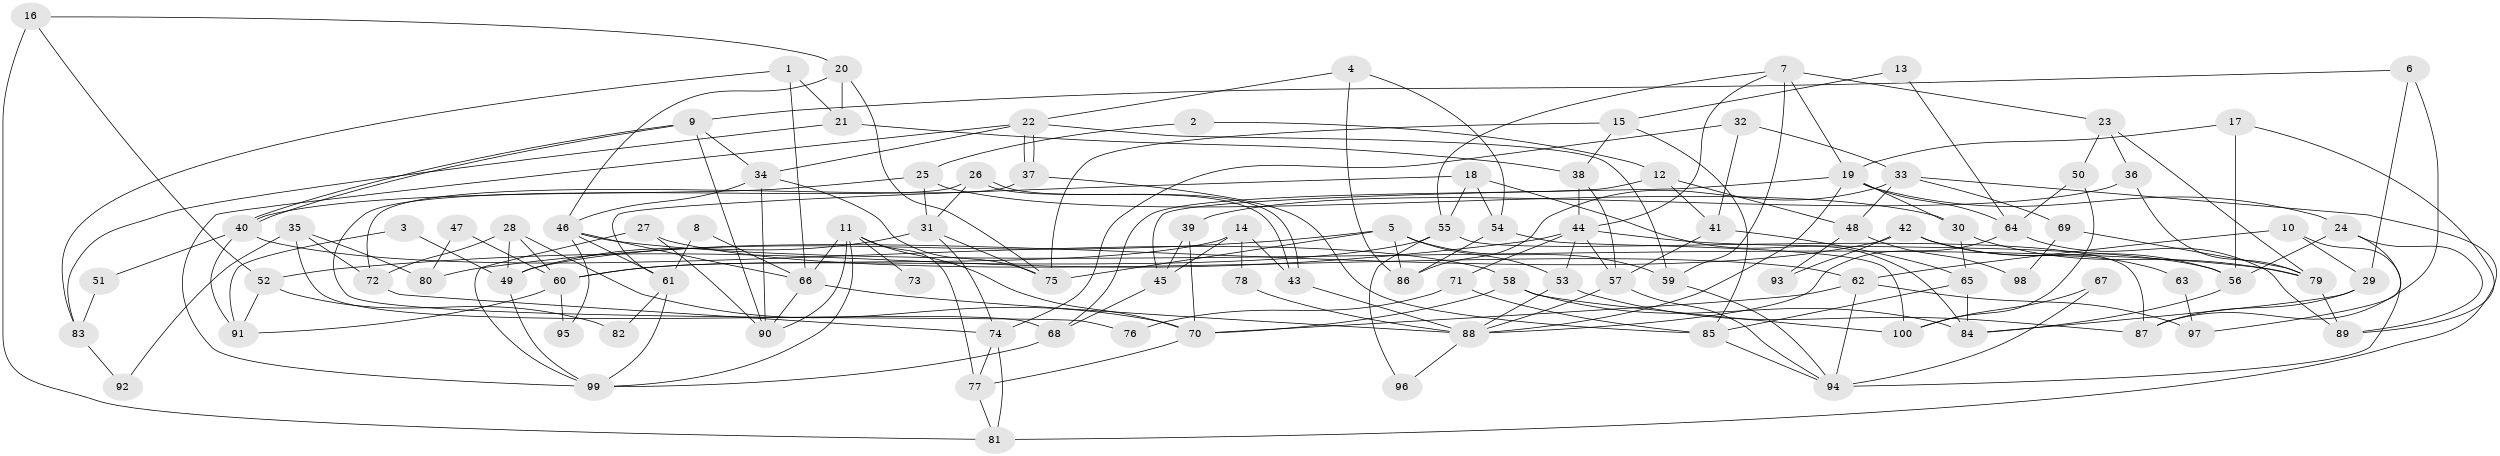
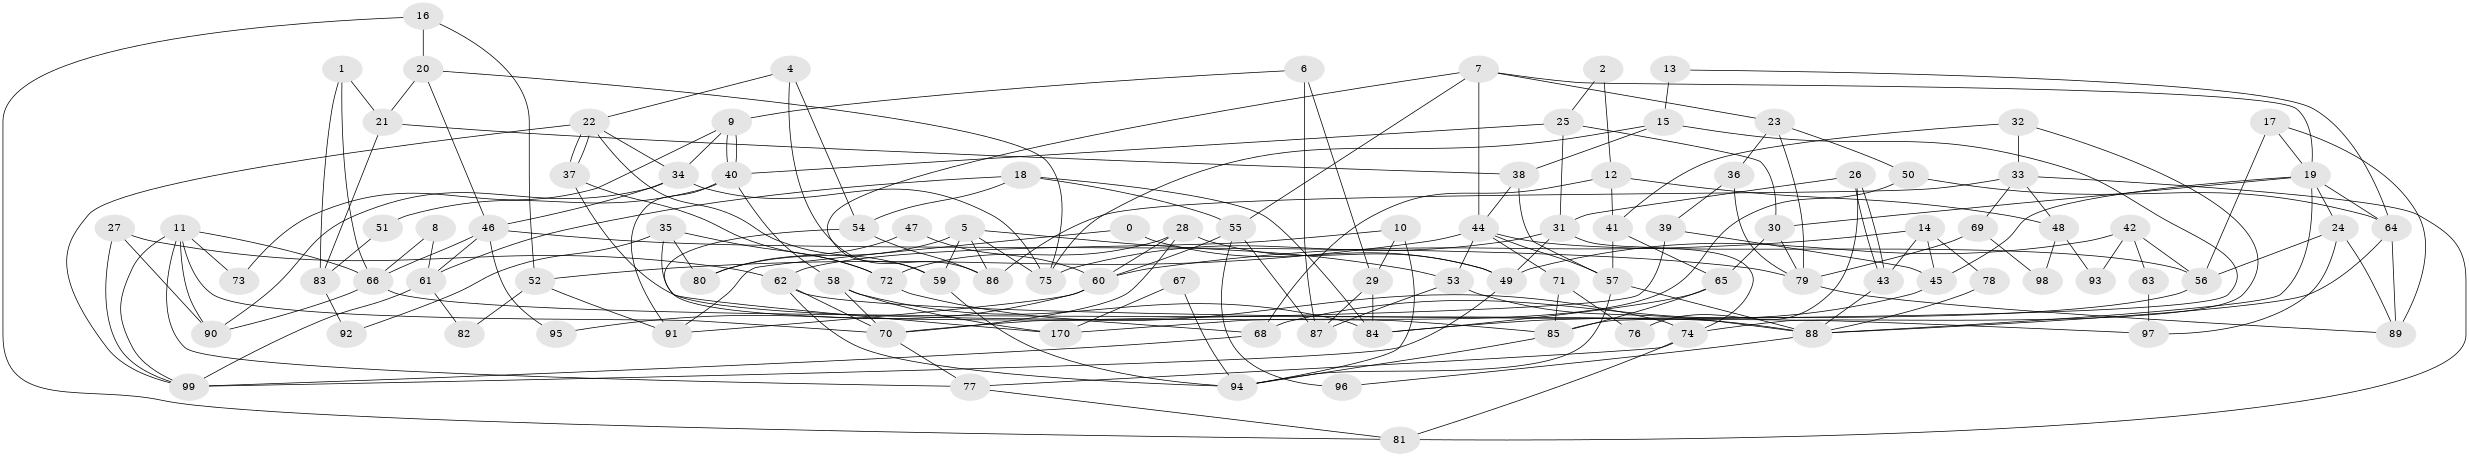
node "3": label "3" -> "0"
edge "9" -- "90": now "9" -- "73"
node "100": label "100" -> "170"
